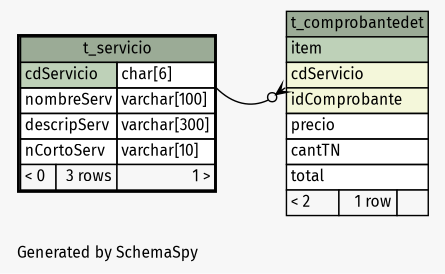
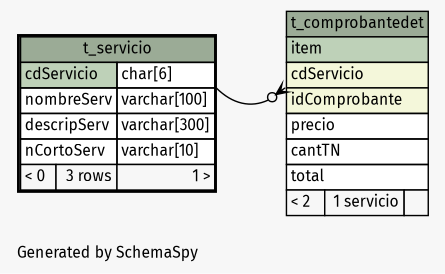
node "t_comprobantedet": text "1 row" -> "1 servicio"
